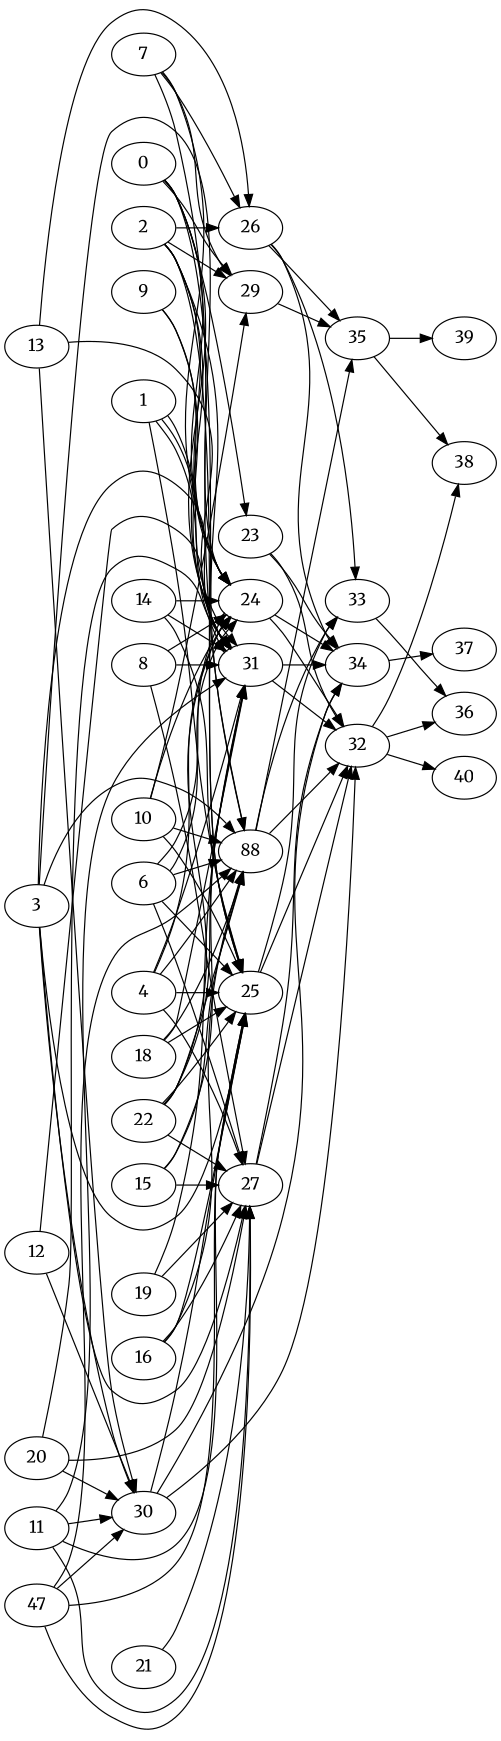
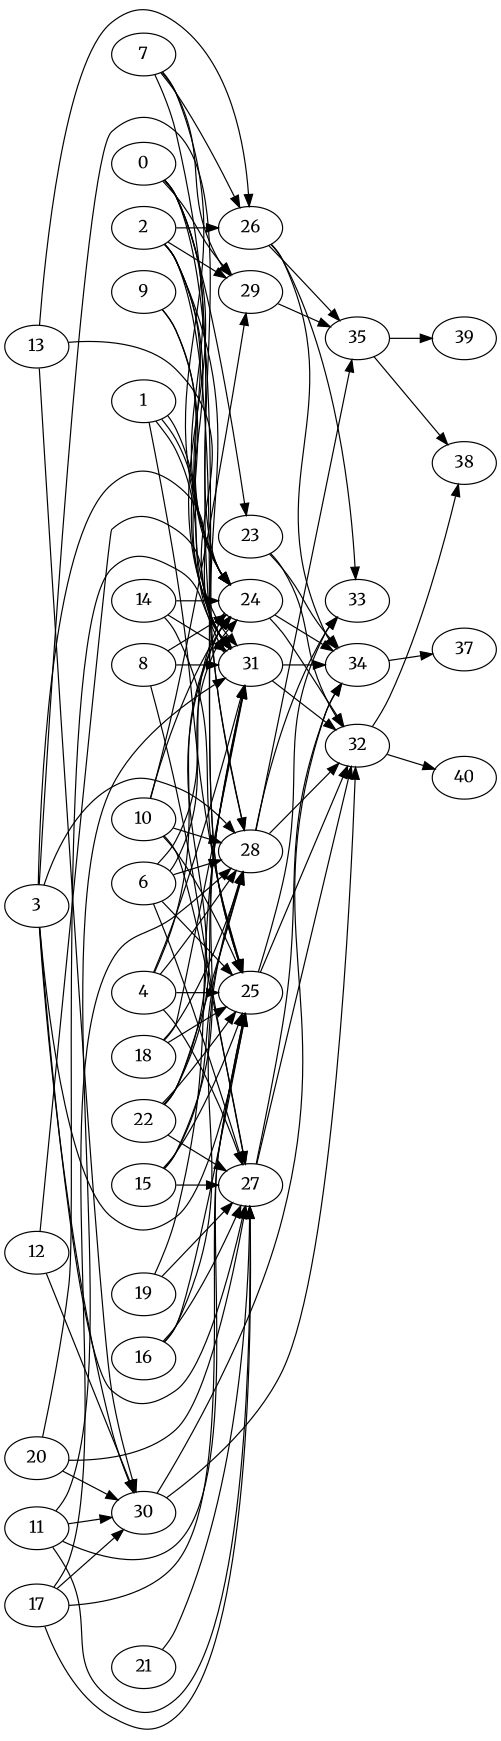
node "36": removed
node "88": label "88" -> "28"
edge "10" -> "27": added
edge "30" -> "25": now "15" -> "25"
node "47": label "47" -> "17"
